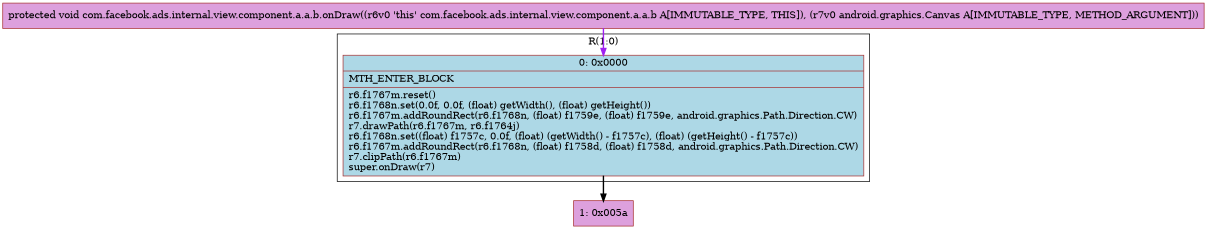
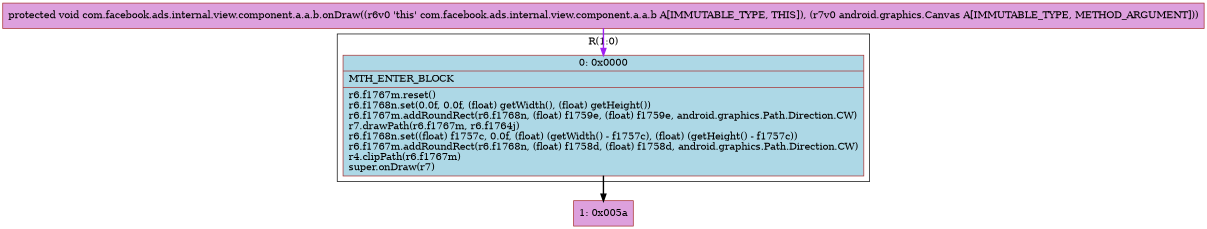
node "0: 0x0000": text "r7.clipPath(r6.f1767m)" -> "r4.clipPath(r6.f1767m)"
